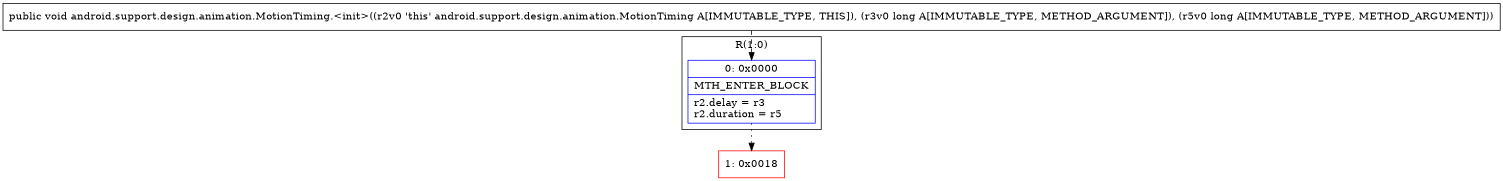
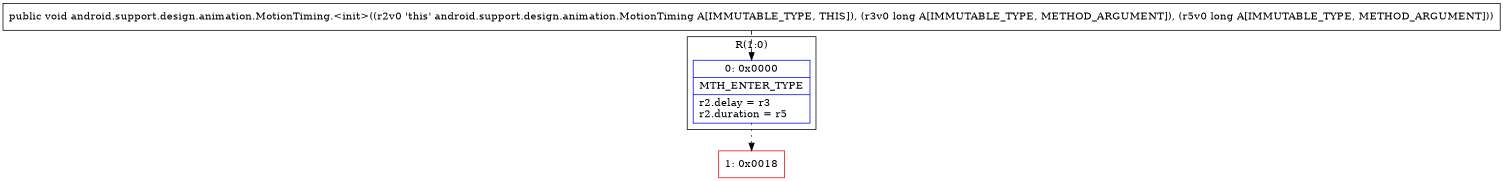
node "0: 0x0000": text "MTH_ENTER_BLOCK" -> "MTH_ENTER_TYPE"
